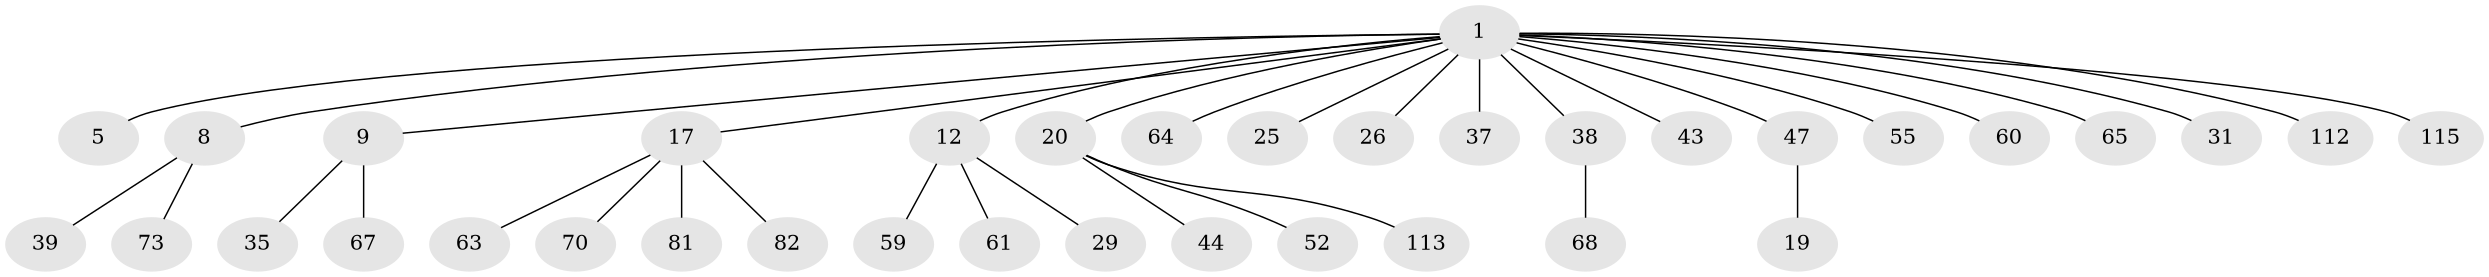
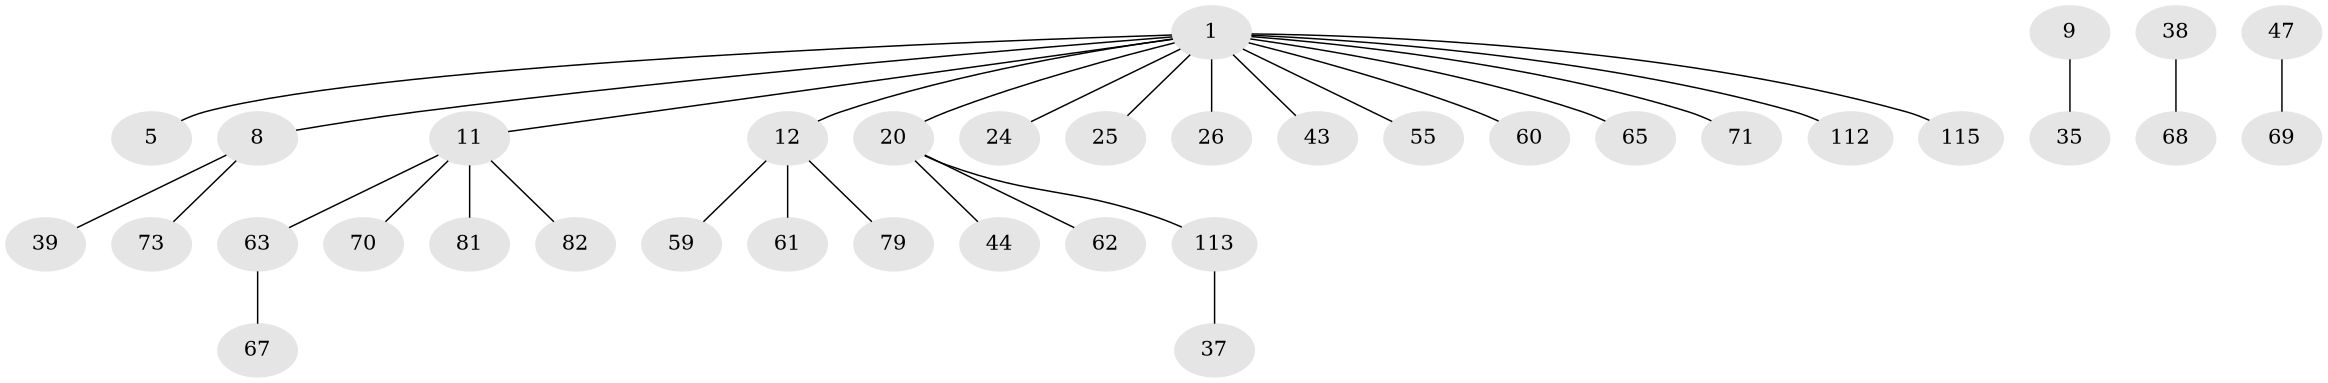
edge "1" -- "47": removed
edge "1" -- "9": removed
edge "1" -- "38": removed
edge "1" -- "37": now "113" -- "37"
node "17": label "17" -> "11"
node "64": label "64" -> "24"
node "31": label "31" -> "71"
edge "9" -- "67": now "63" -- "67"
node "29": label "29" -> "79"
node "52": label "52" -> "62"
node "19": label "19" -> "69"
